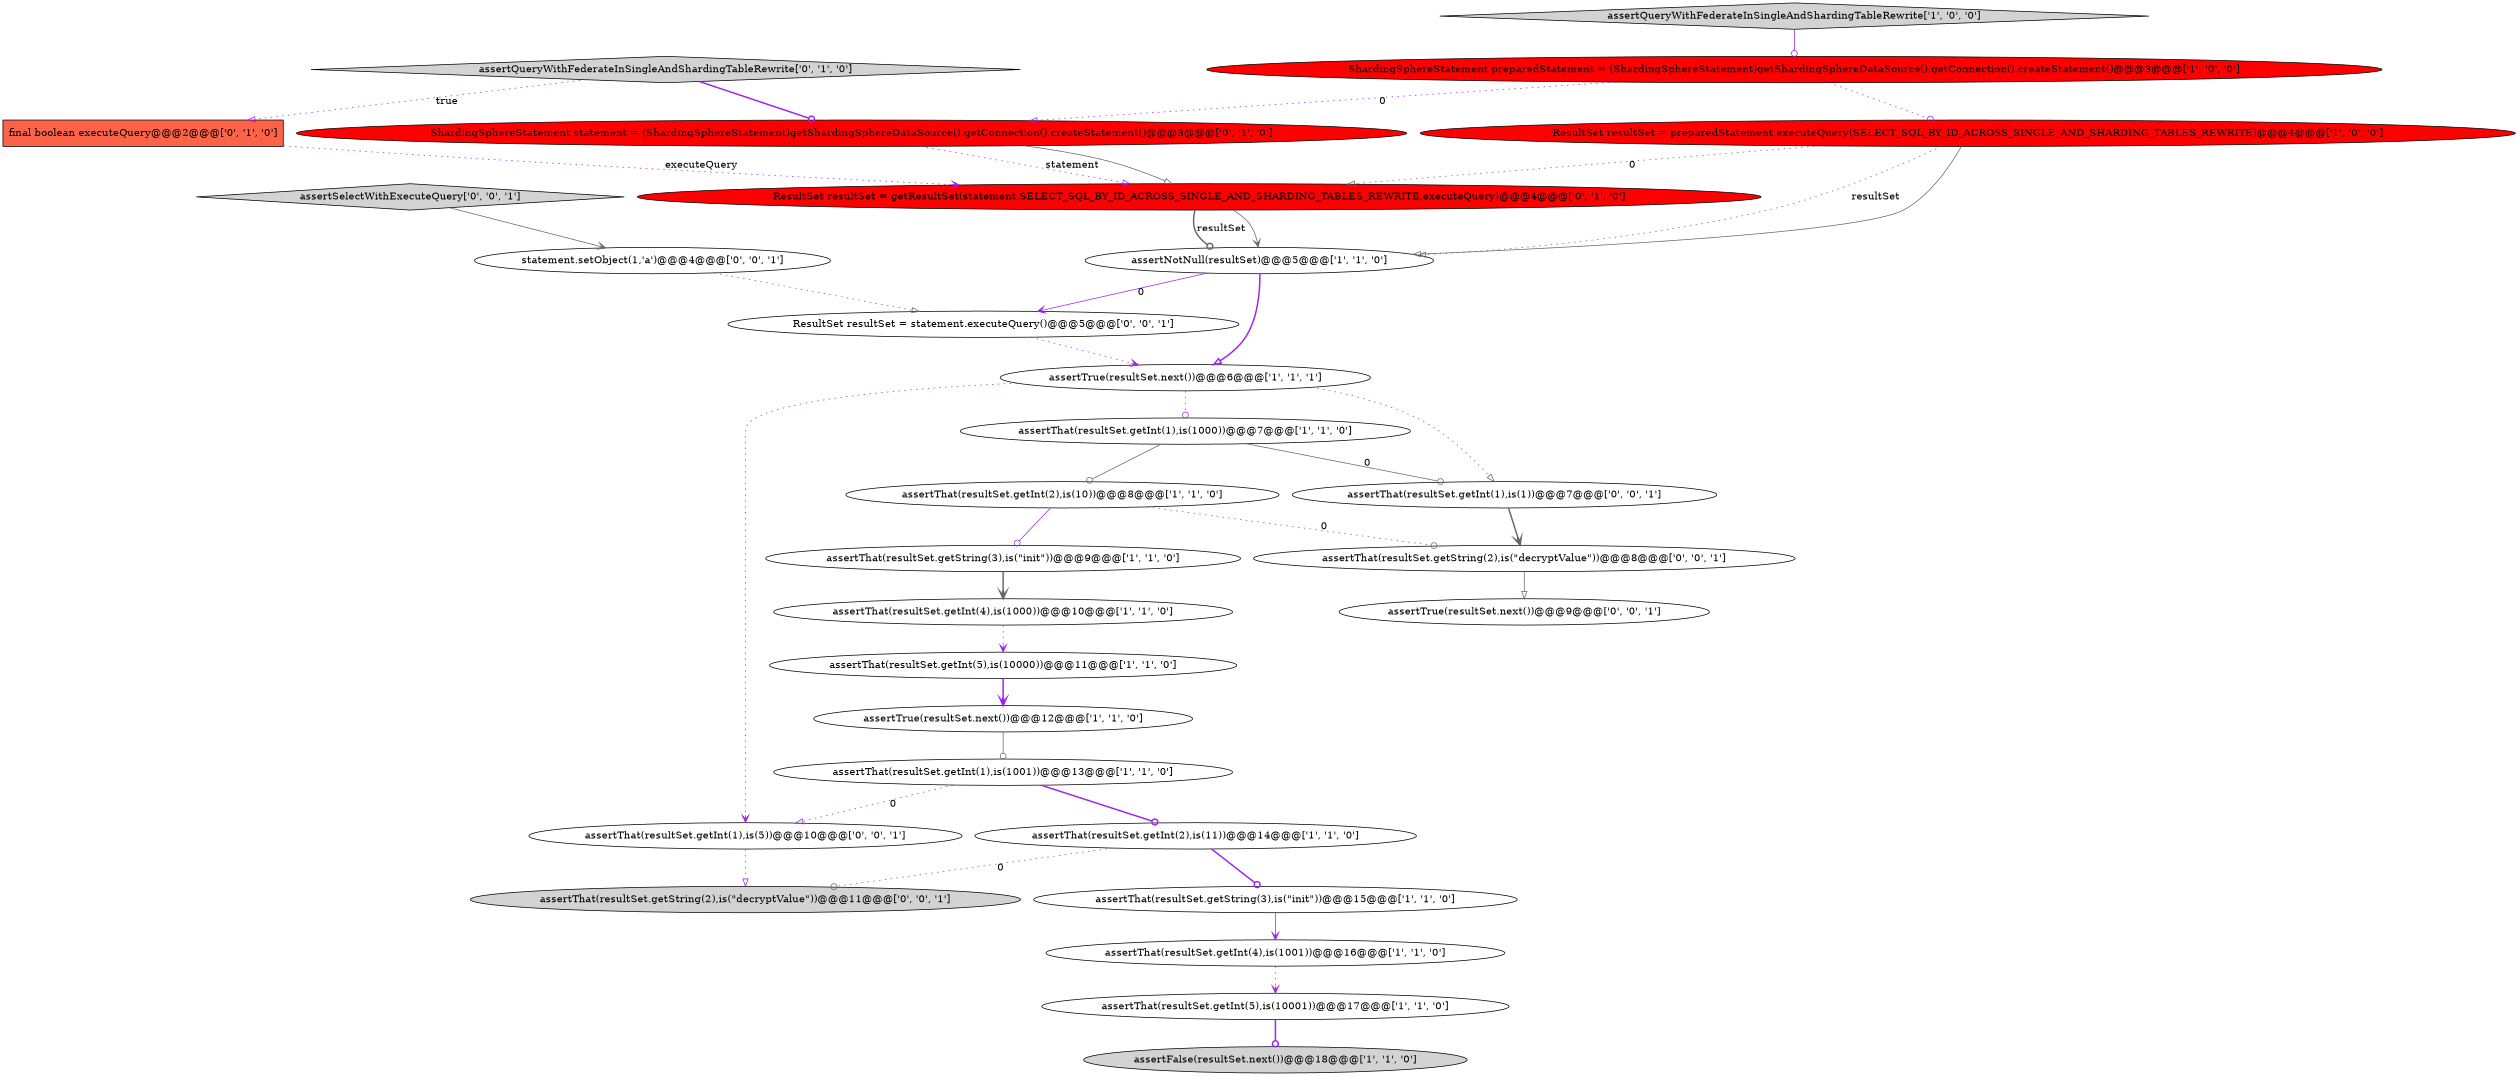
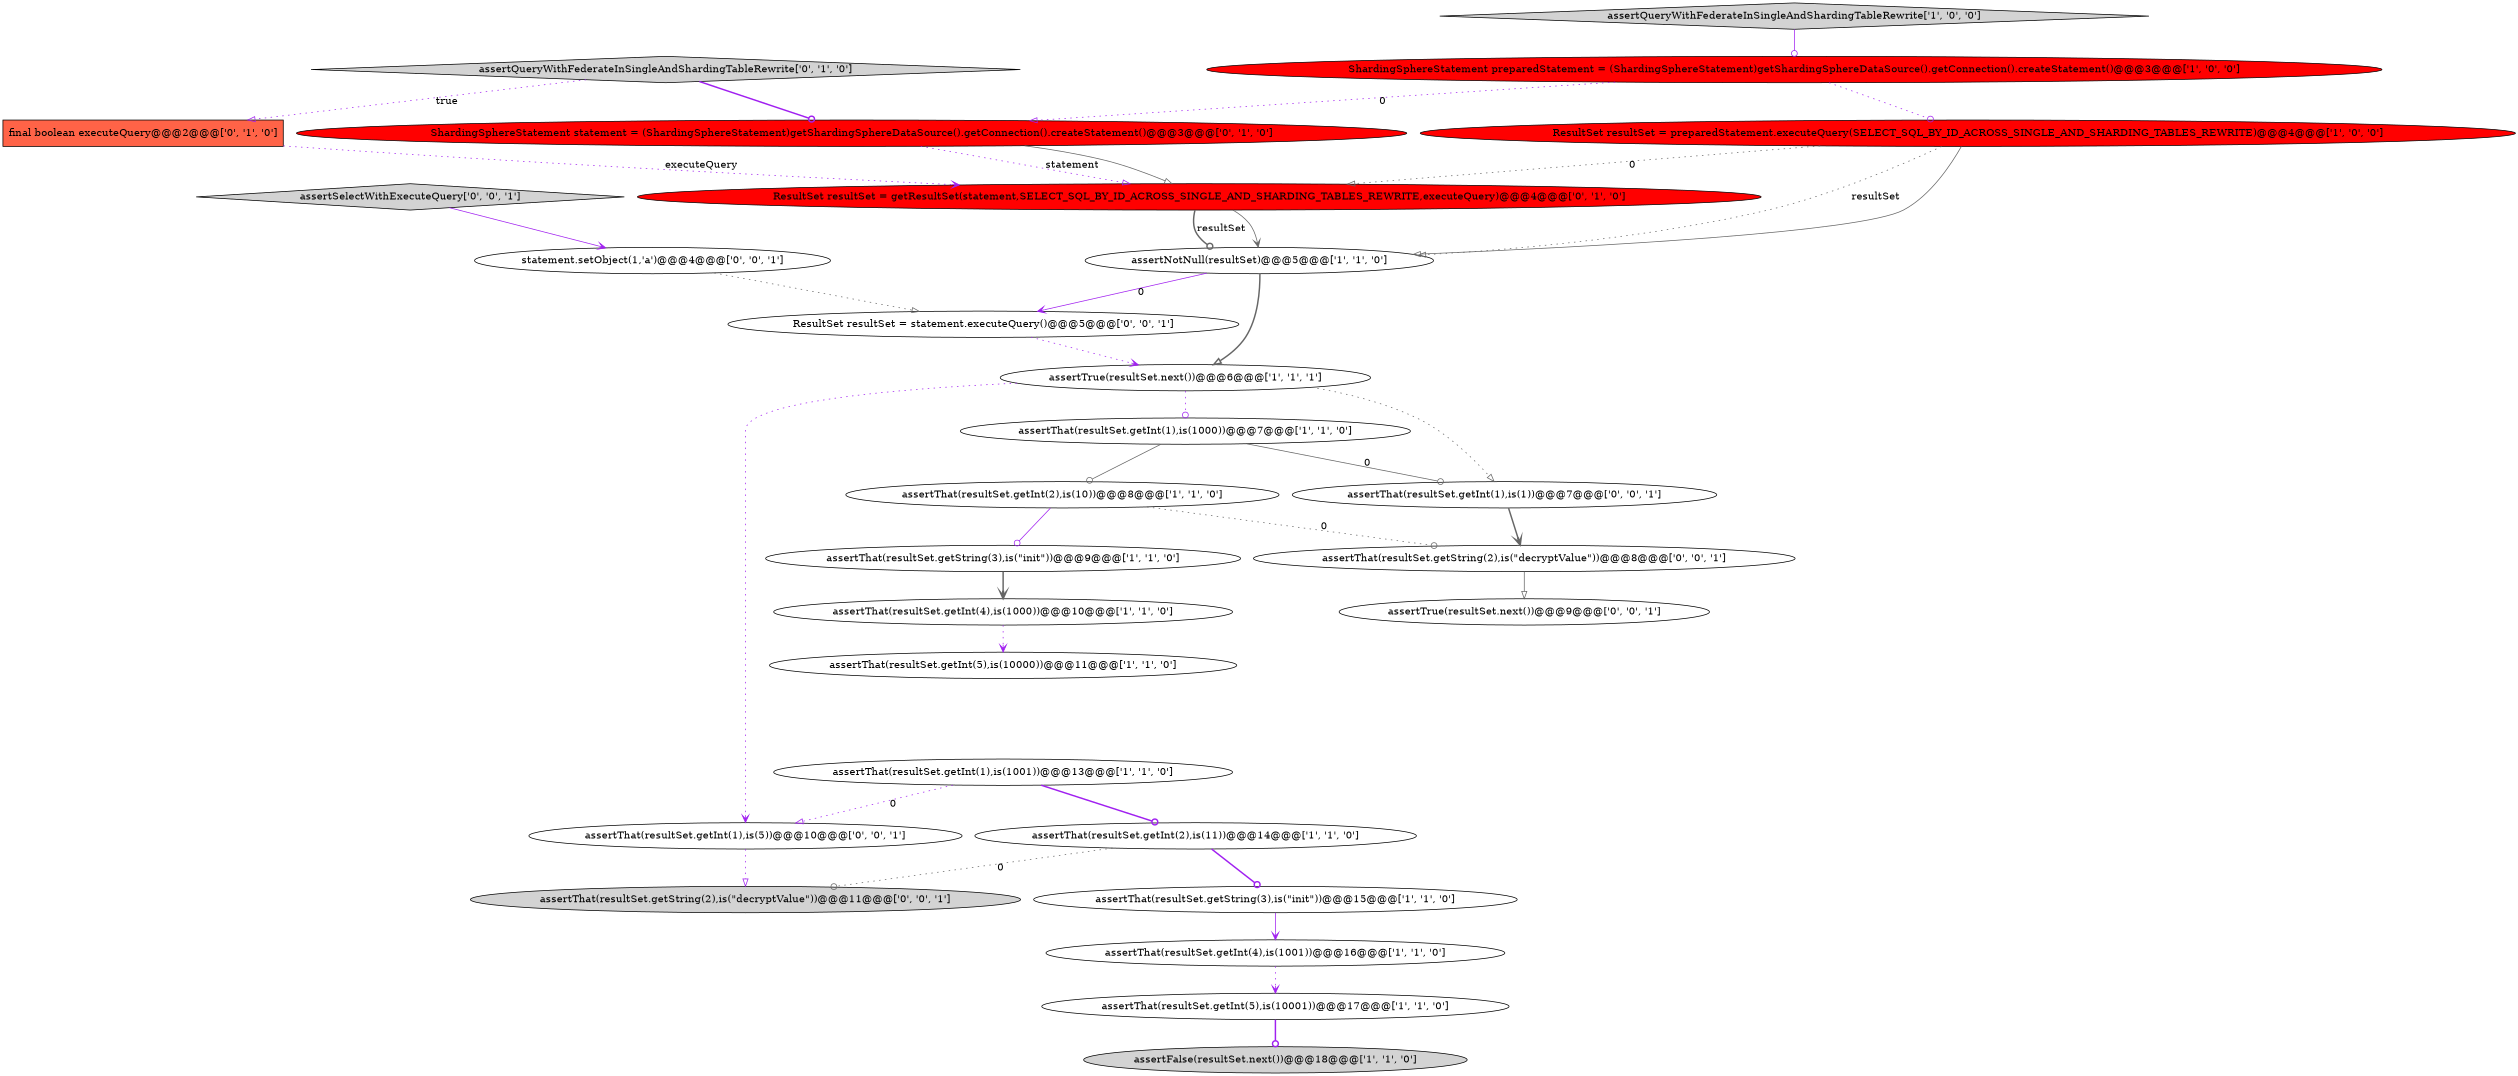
edge "assertSelectWithExecuteQuery['0', '0', '1']" -> "statement.setObject(1,'a')@@@4@@@['0', '0', '1']": color gray40 -> purple
edge "assertNotNull(resultSet)@@@5@@@['1', '1', '0']" -> "assertTrue(resultSet.next())@@@6@@@['1', '1', '1']": color purple -> gray40
node "assertTrue(resultSet.next())@@@12@@@['1', '1', '0']": removed
